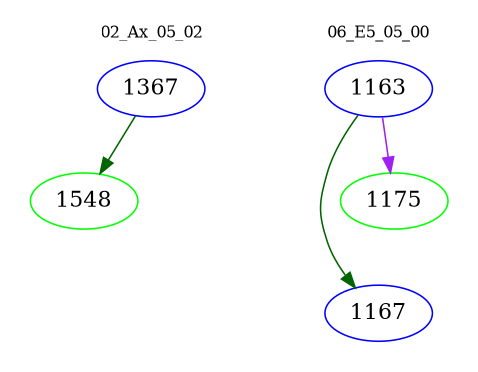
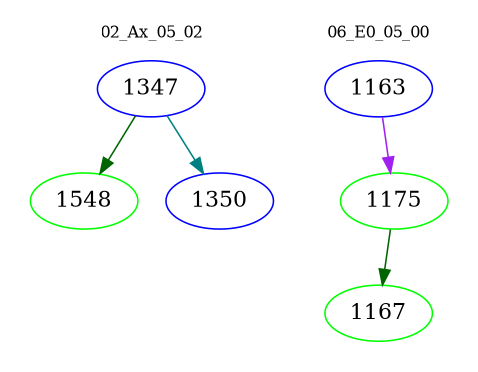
cluster "06_E5_05_00": label "06_E5_05_00" -> "06_E0_05_00"
node "1367": label "1367" -> "1347"
edge "1163" -> "1167": now "1175" -> "1167"
node "1350": added
node "1167": color blue -> green
